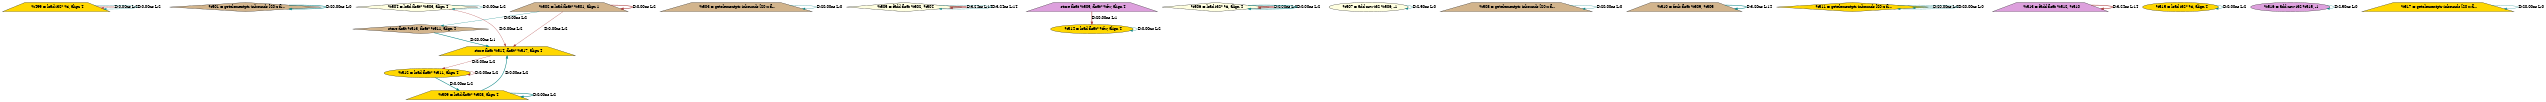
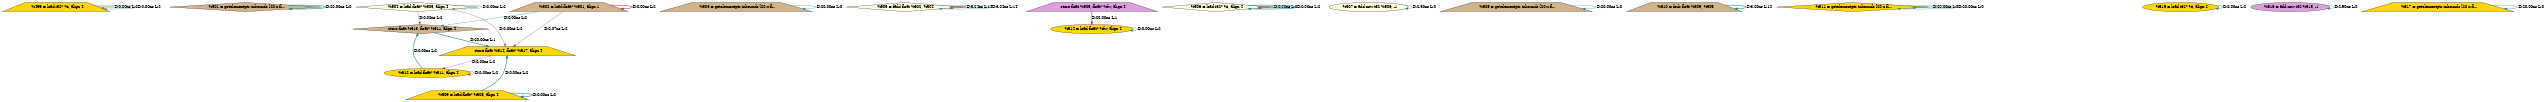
node "%513 = fadd float %512, %510": removed
edge "%504 = load float* %503, align 4" -> "store float %513, float* %511, align 4": added, label "D:0.00ns L:2"
edge "%502 = load float* %501, align 1" -> "store float %514, float* %517, align 4": label "D:0.00ns L:2" -> "D:0.07ns L:2"
edge "%512 = load float* %511, align 4" -> "%509 = load float* %508, align 4": now "%512 = load float* %511, align 4" -> "store float %513, float* %511, align 4"
